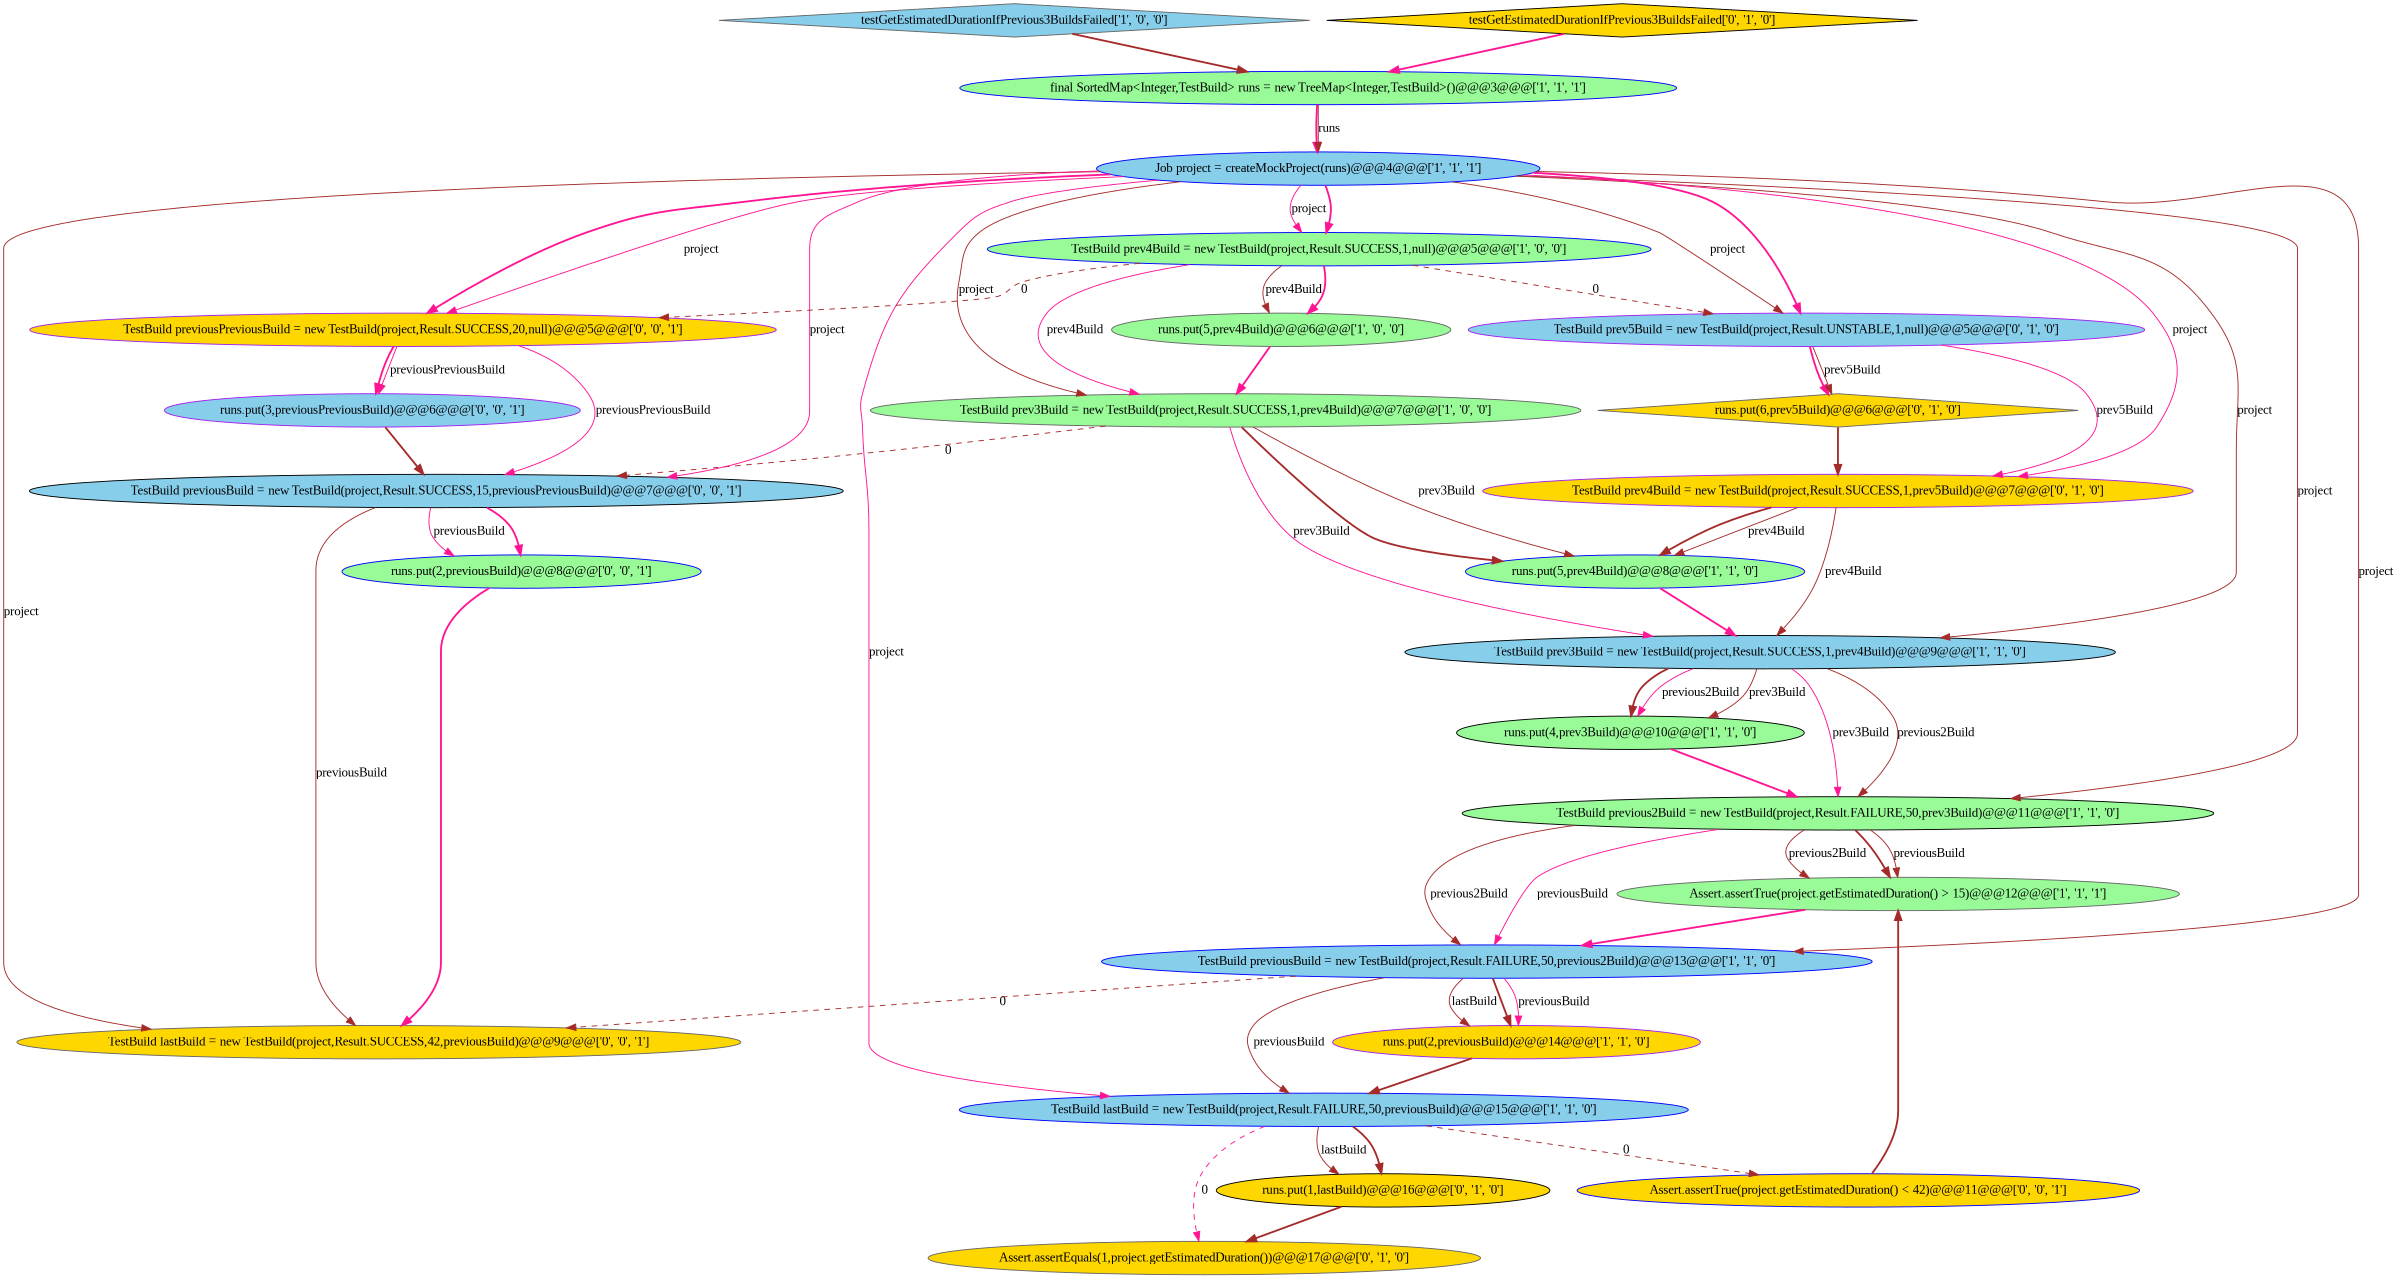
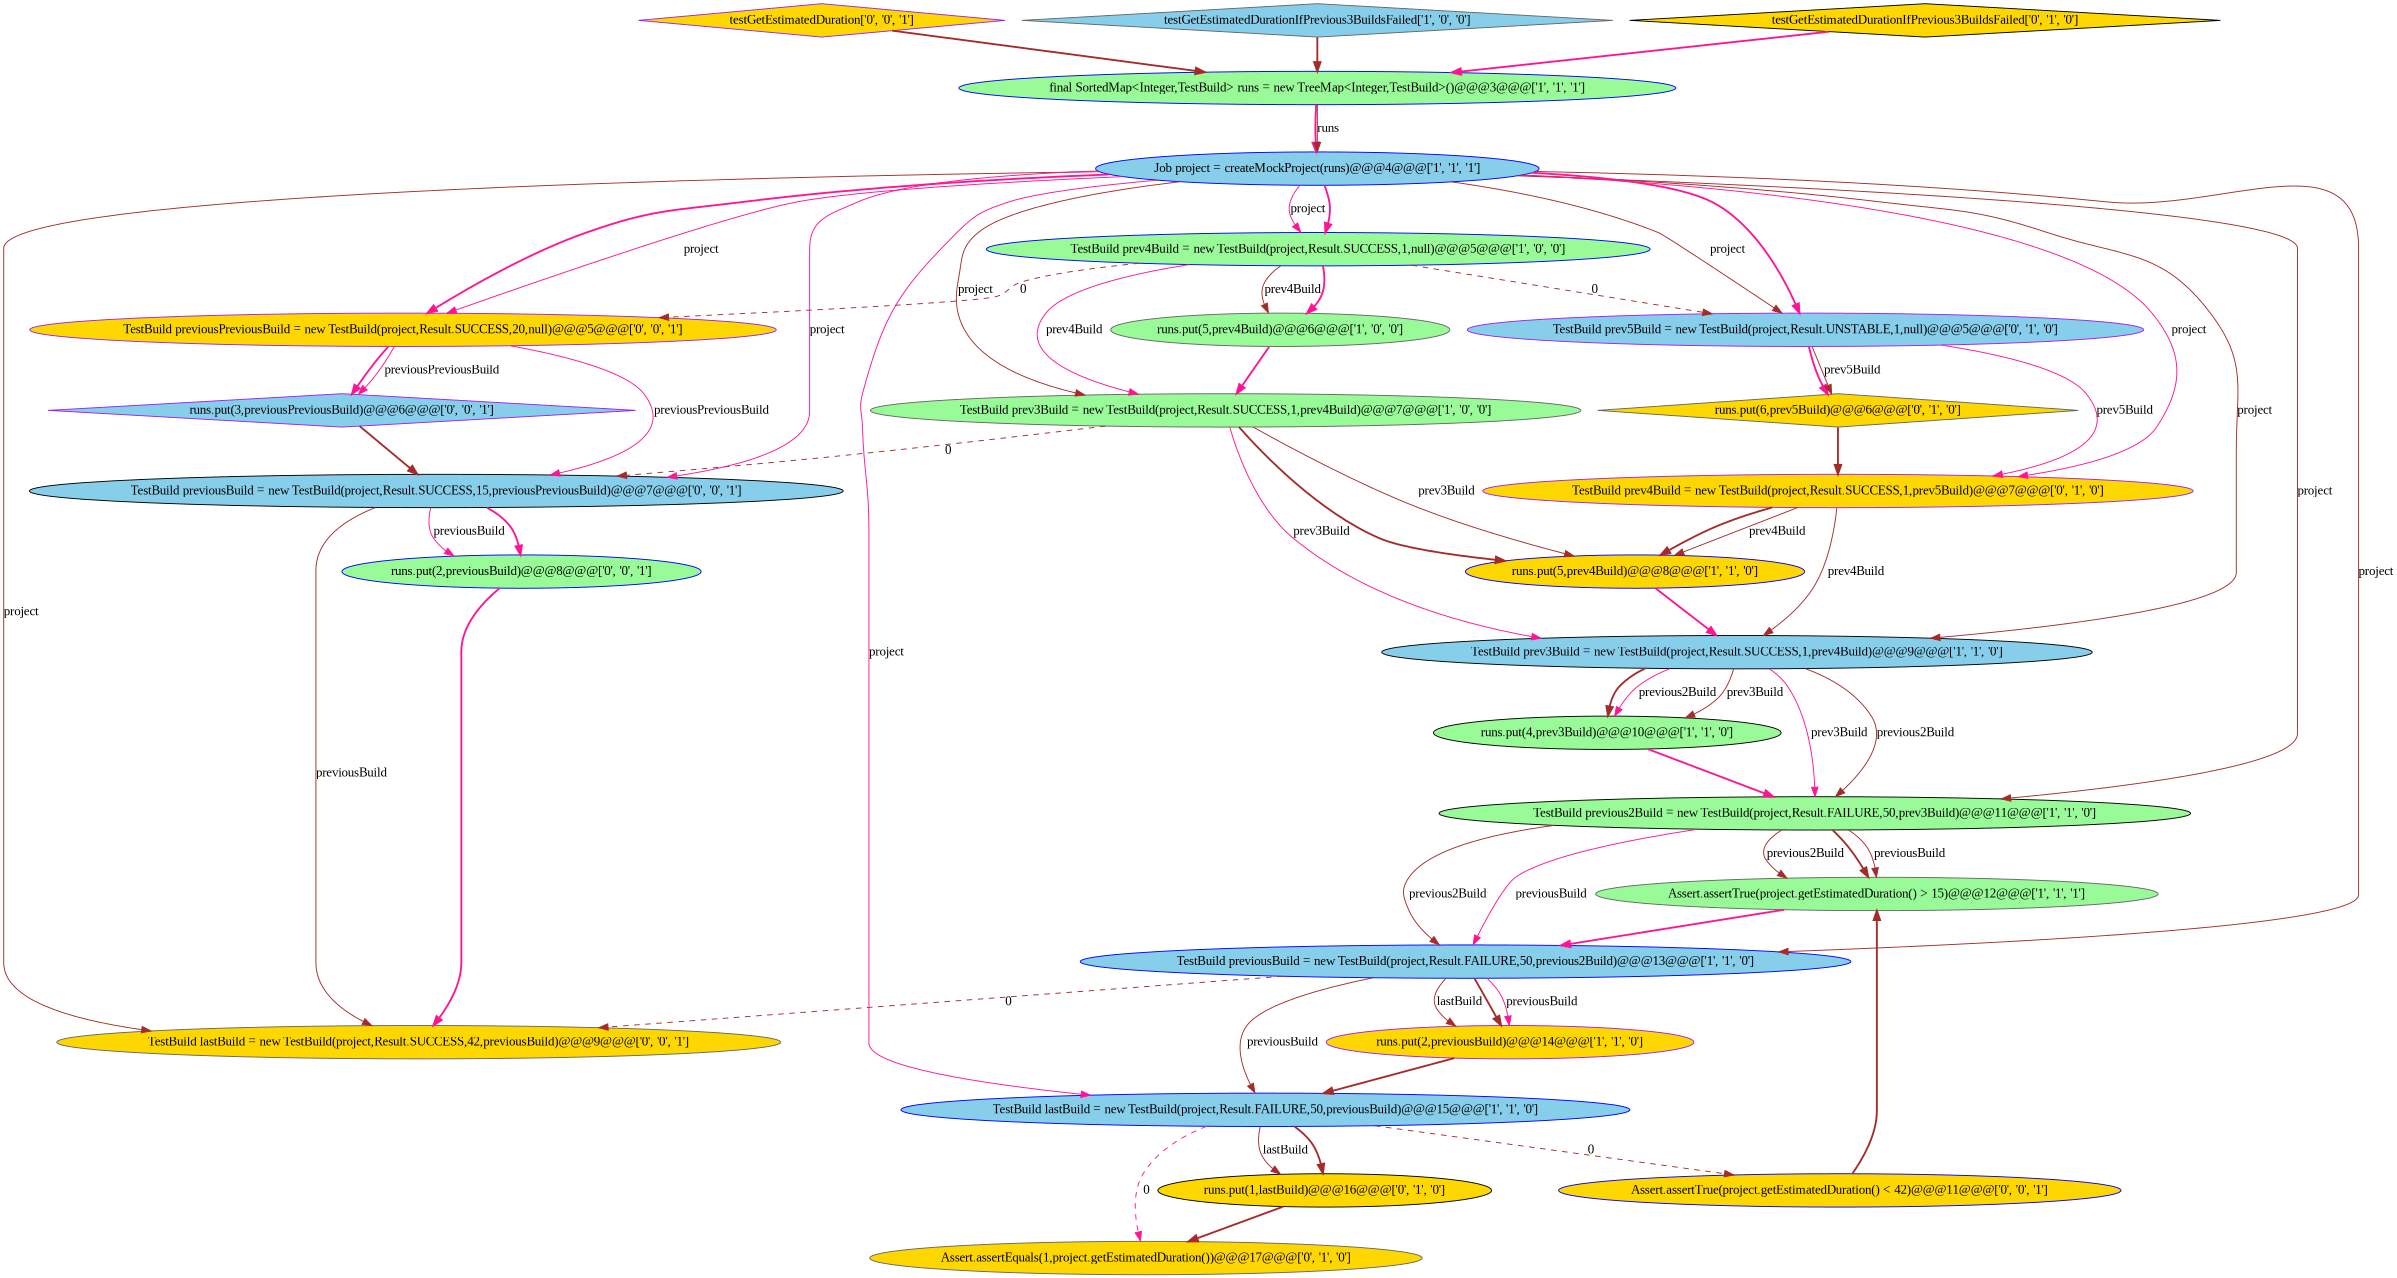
node "testGetEstimatedDuration['0', '0', '1']": added
node "runs.put(3,previousPreviousBuild)@@@6@@@['0', '0', '1']": shape ellipse -> diamond
node "runs.put(5,prev4Build)@@@8@@@['1', '1', '0']": fillcolor palegreen -> gold
